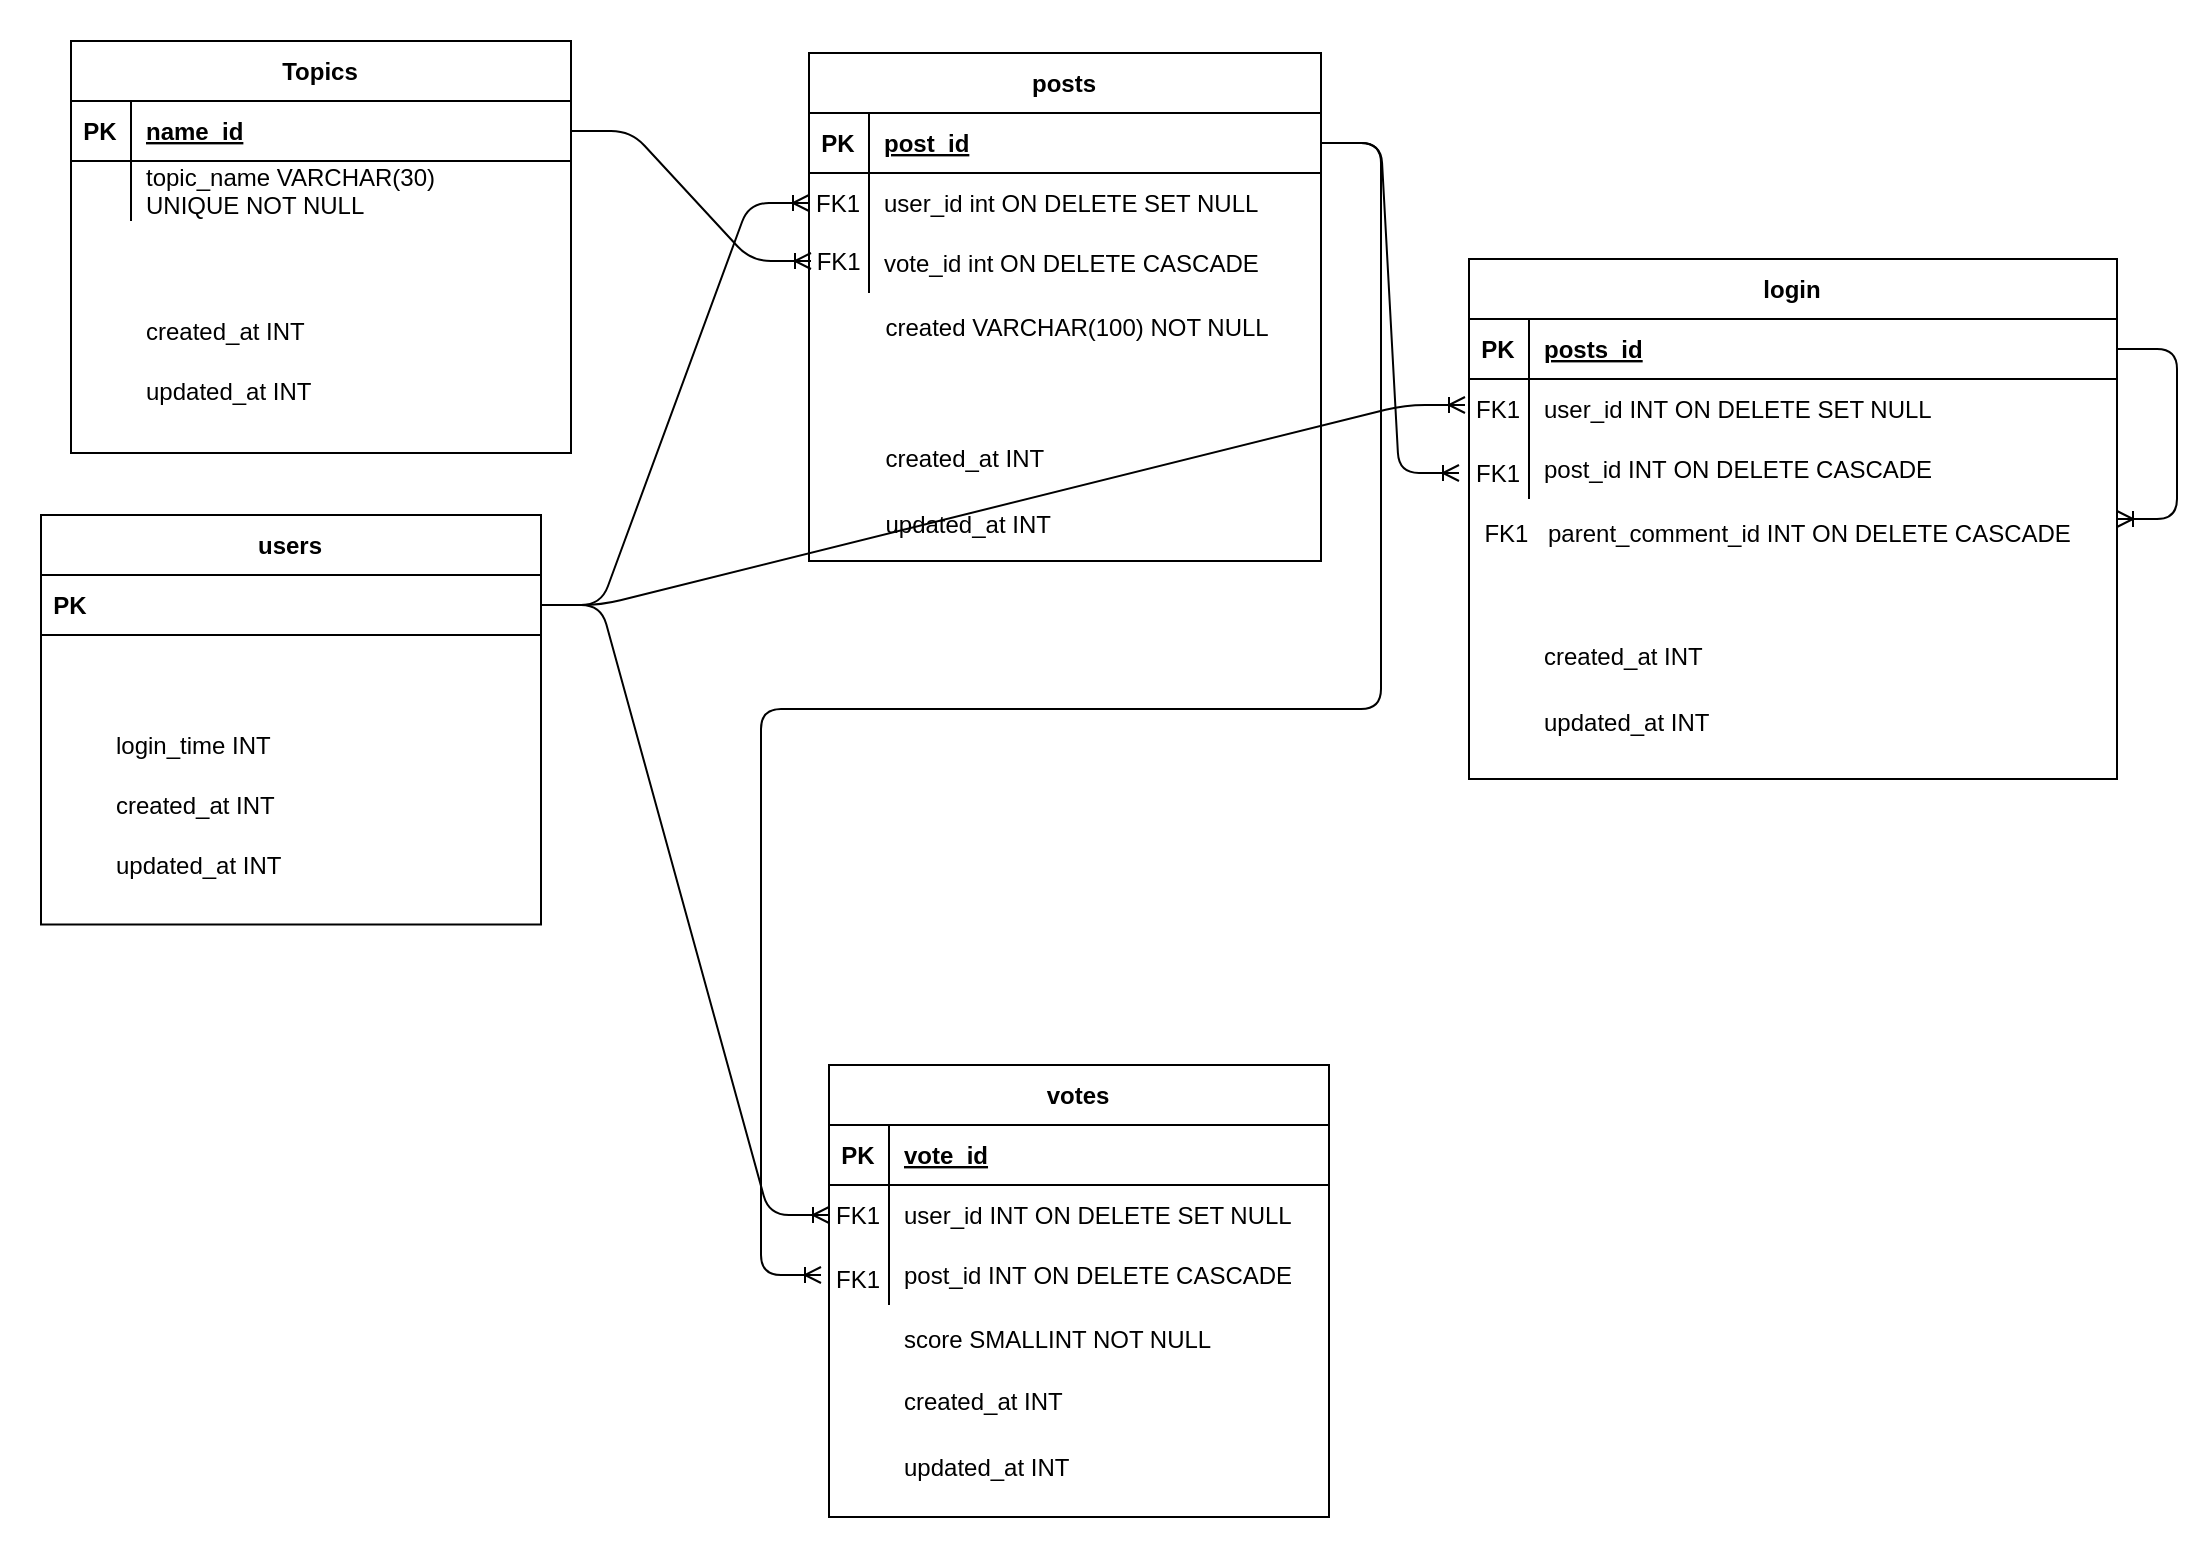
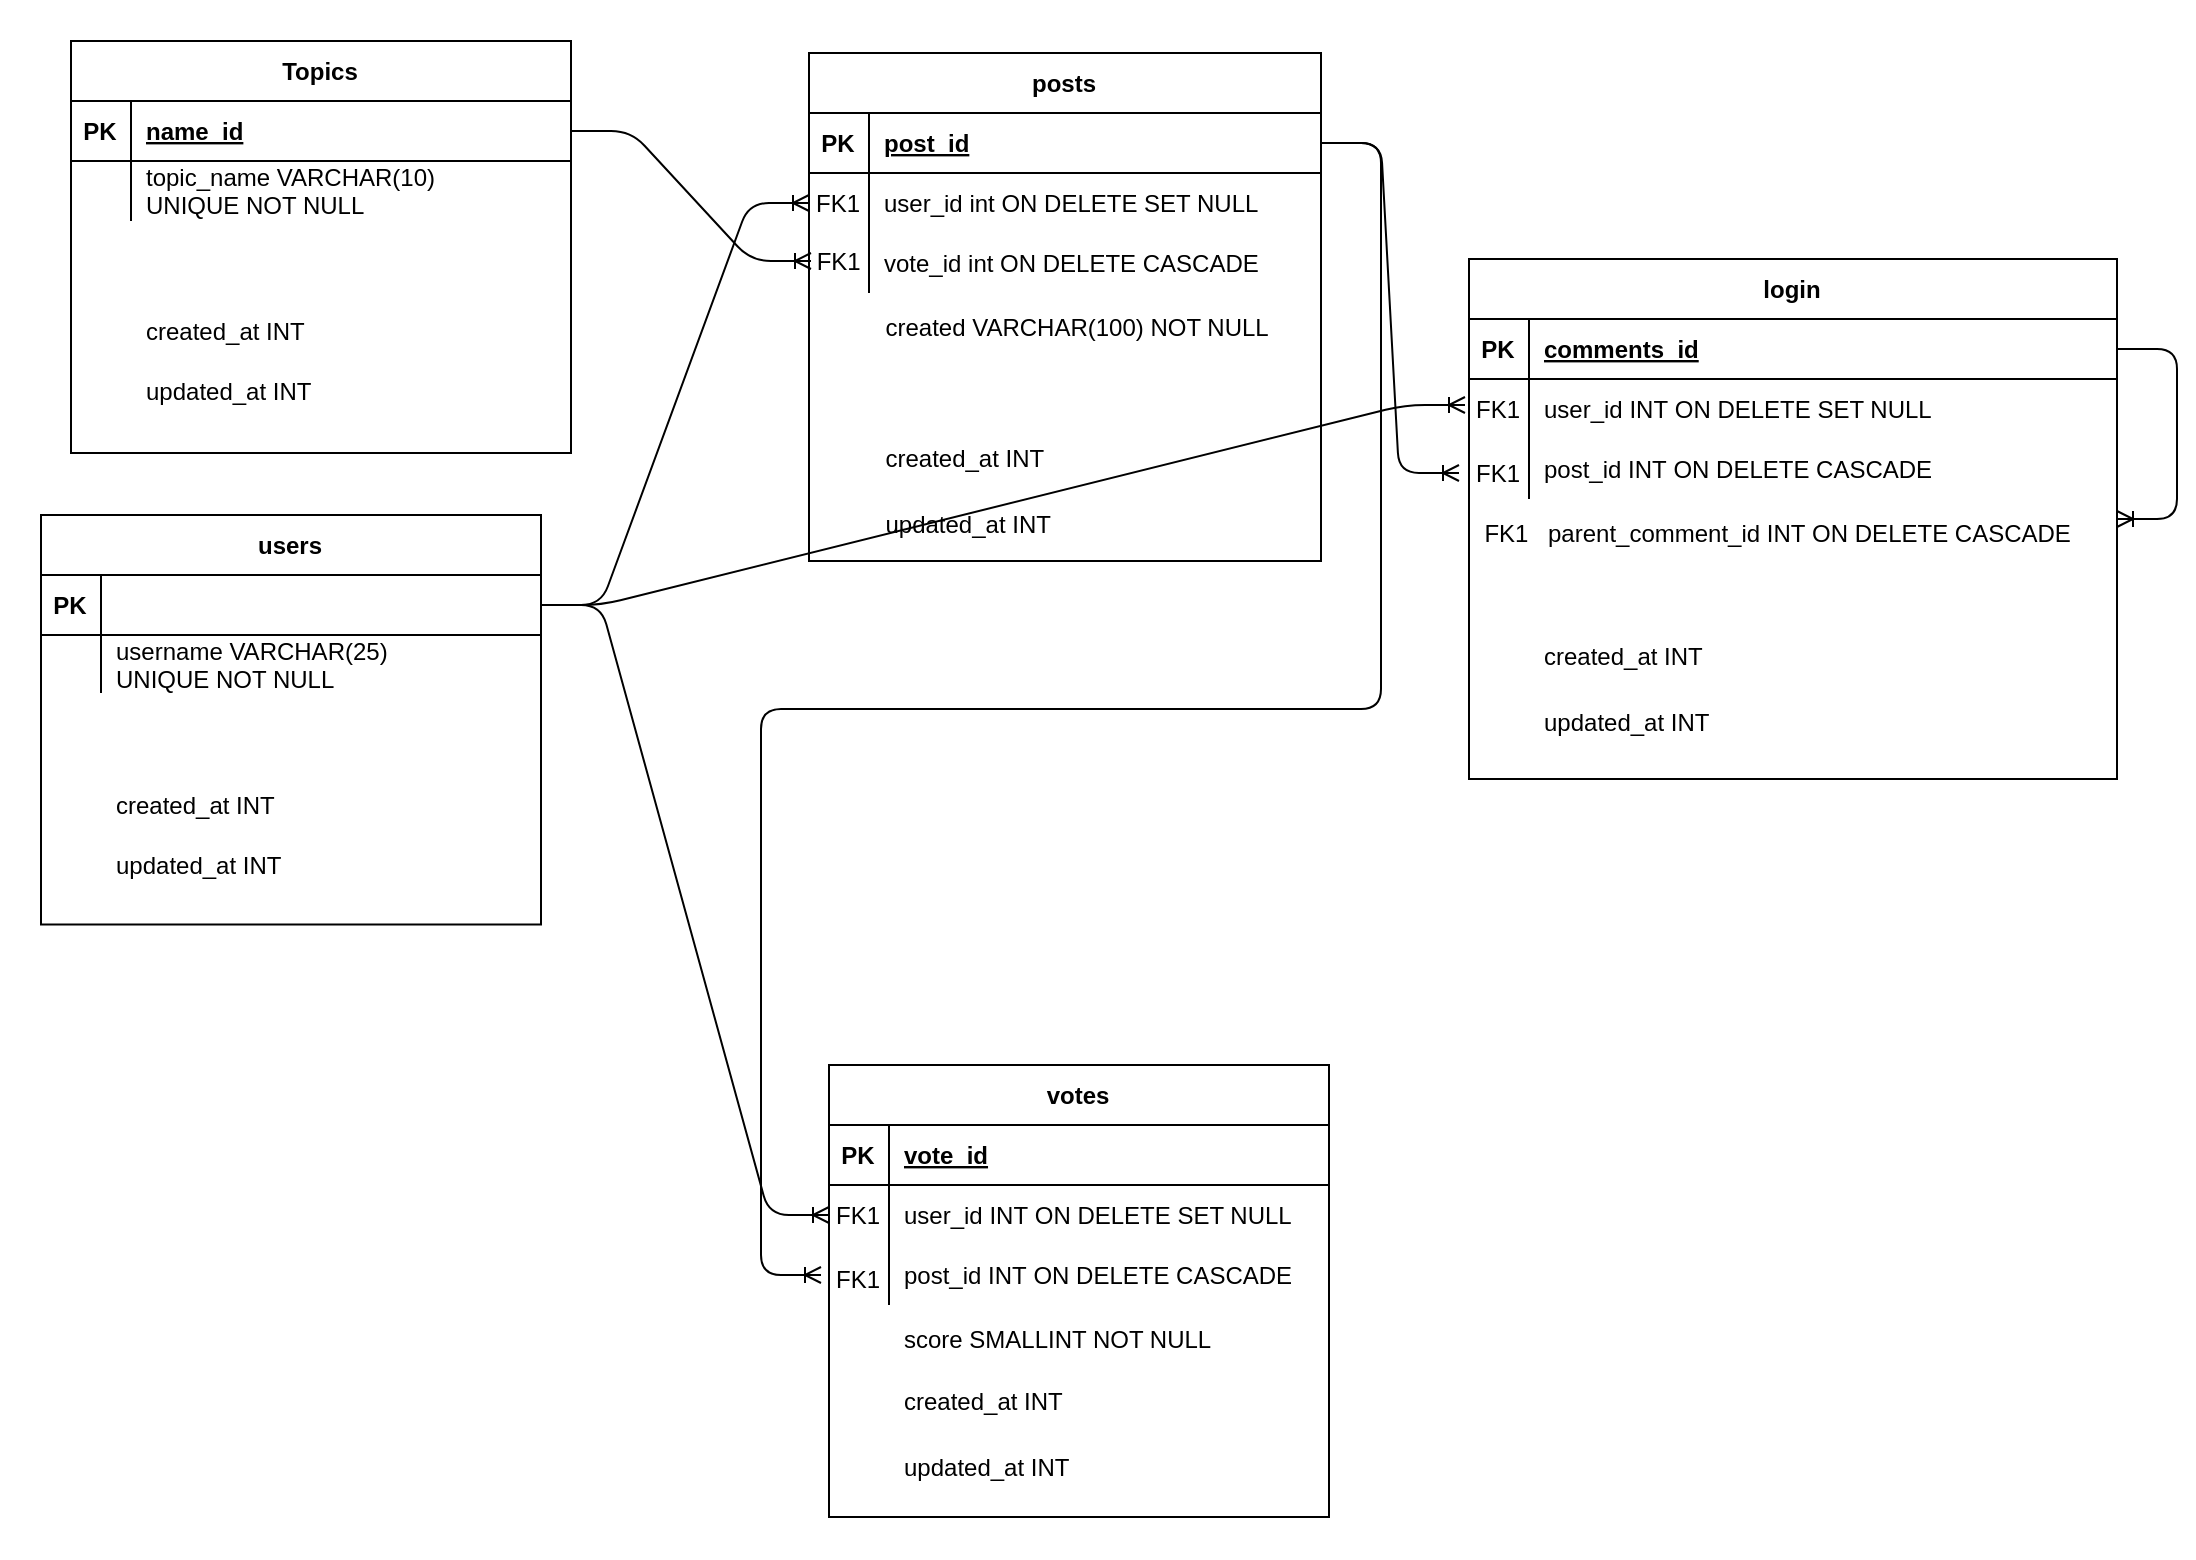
node "topic_name VARCHAR(30) UNIQUE NOT NULL": label "topic_name VARCHAR(30) UNIQUE NOT NULL" -> "topic_name VARCHAR(10) UNIQUE NOT NULL"
node "posts_id": label "posts_id" -> "comments_id"
node "username VARCHAR(25) UNIQUE NOT NULL": added
node "login_time INT": removed
